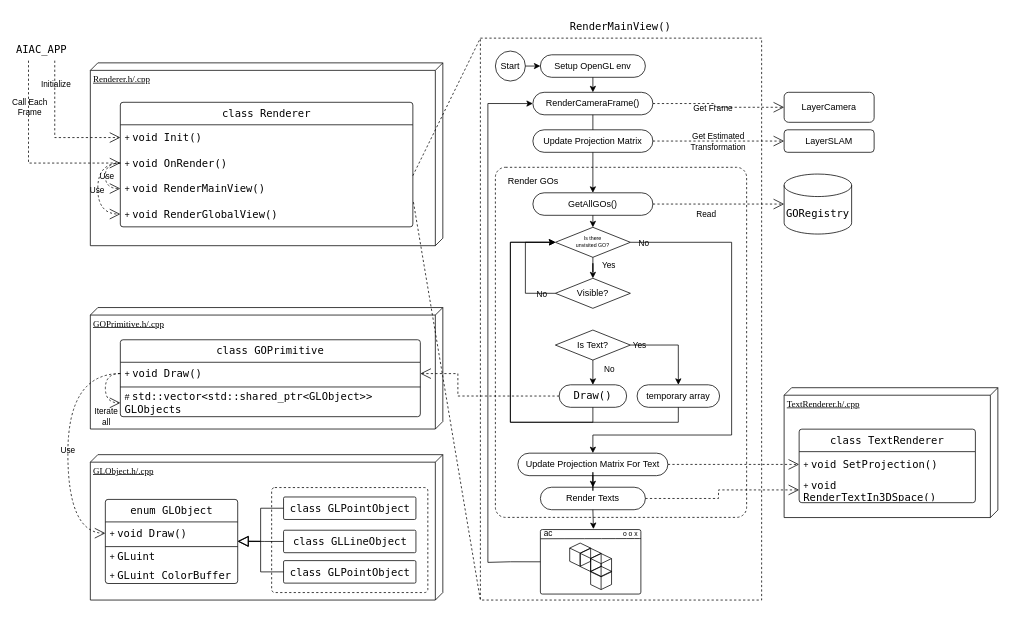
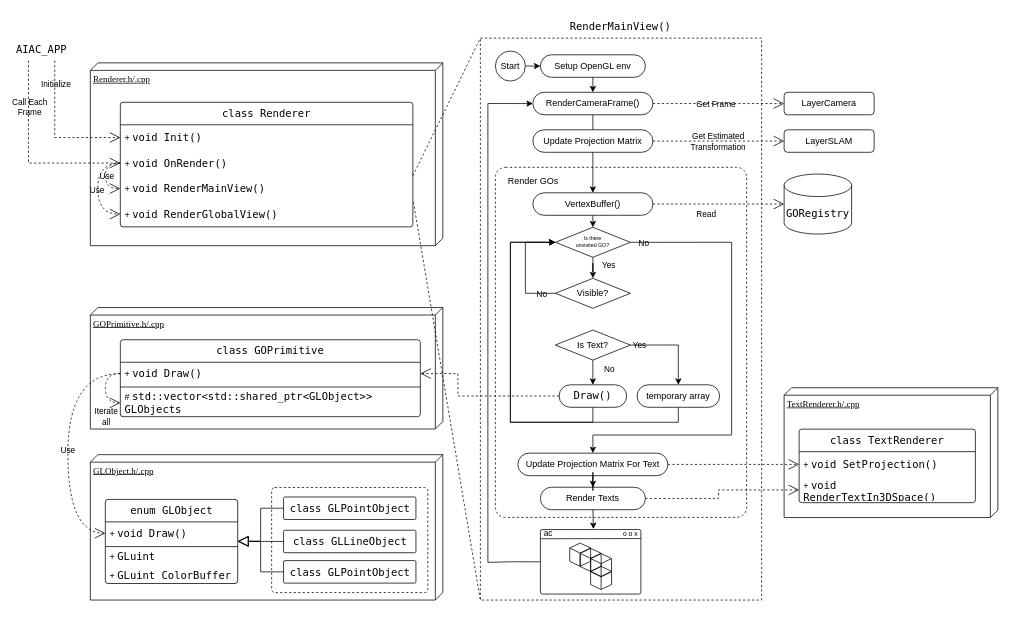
node "LayerCamera": size 90x30 -> 90x23
node "GetAllGOs()": label "GetAllGOs()" -> "VertexBuffer()"
